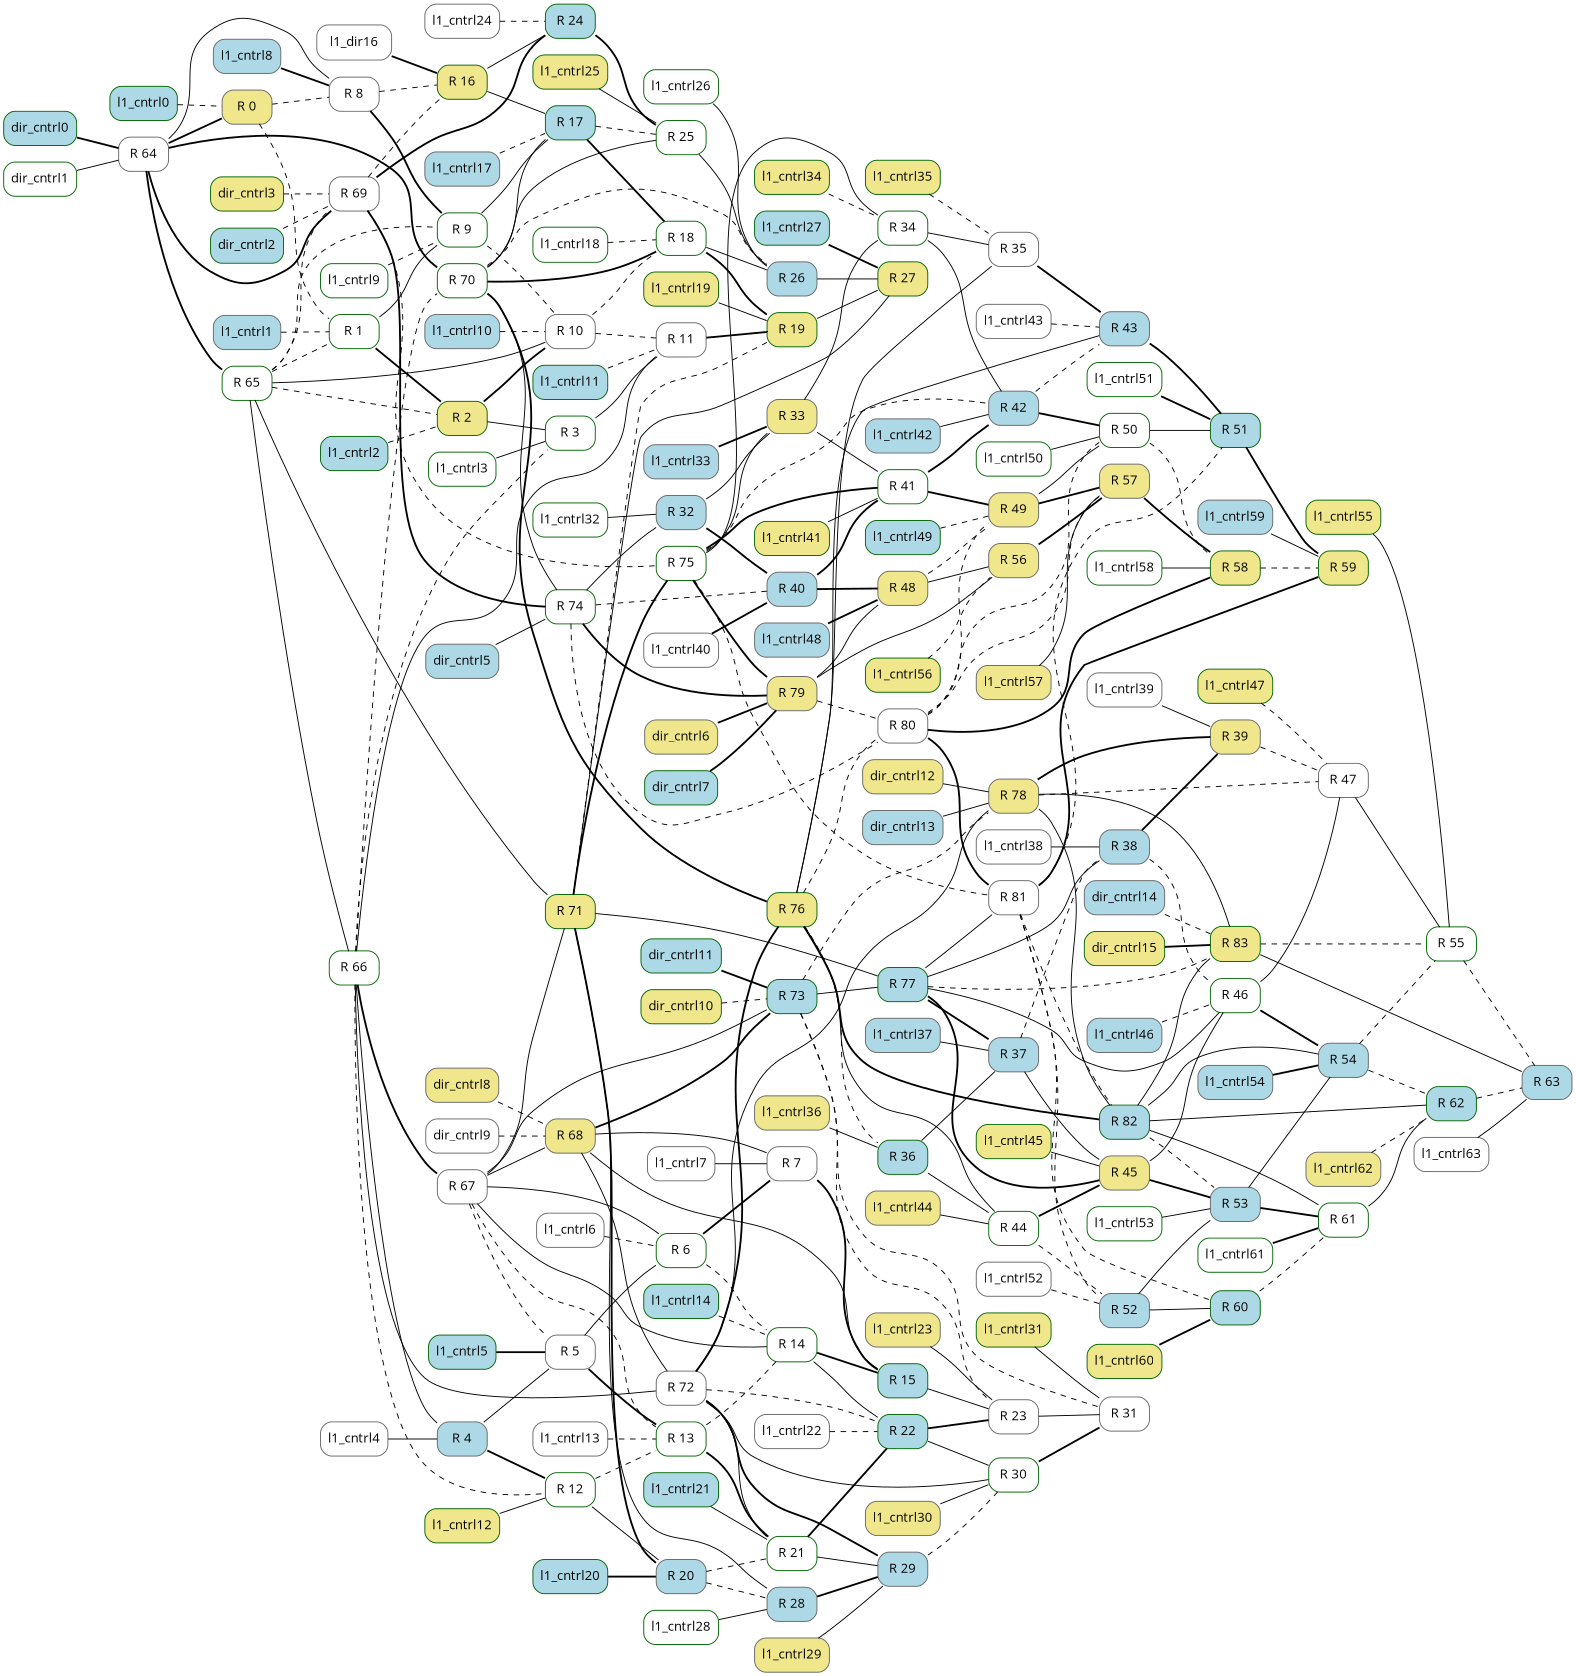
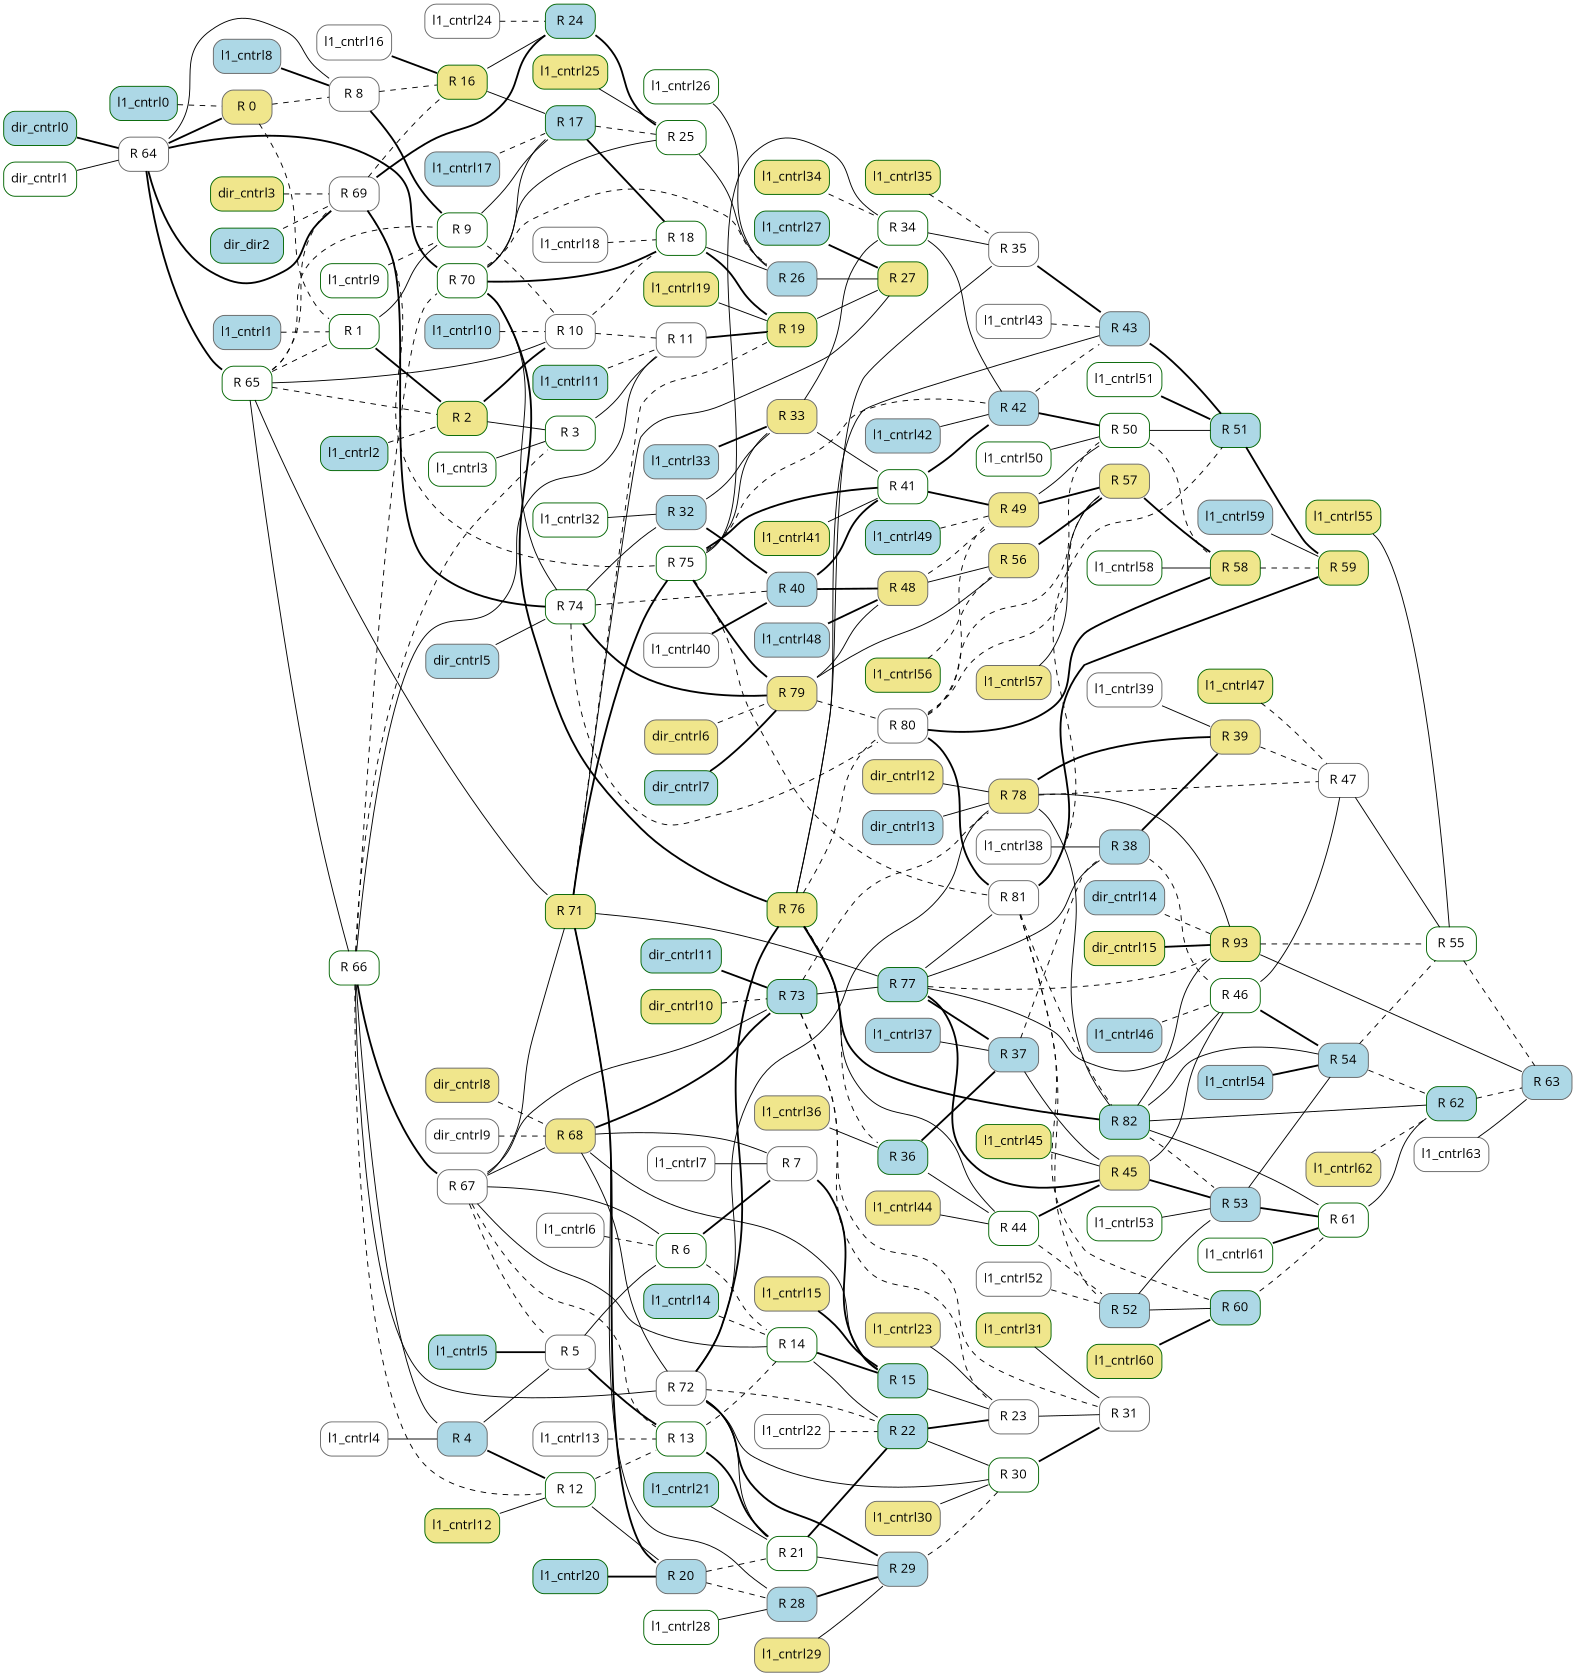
node "l1_dir16": label "l1_dir16" -> "l1_cntrl16"
node "l1_cntrl18": color darkgreen -> gray40
node "dir_cntrl2": label "dir_cntrl2" -> "dir_dir2"
edge "R 79" -- "dir_cntrl6": style bold -> dashed
node "R 83": label "R 83" -> "R 93"
edge "R 37" -- "R 36": style solid -> bold
node "l1_cntrl15": added
